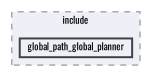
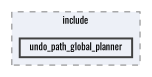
node "global_path_global_planner": label "global_path_global_planner" -> "undo_path_global_planner"
